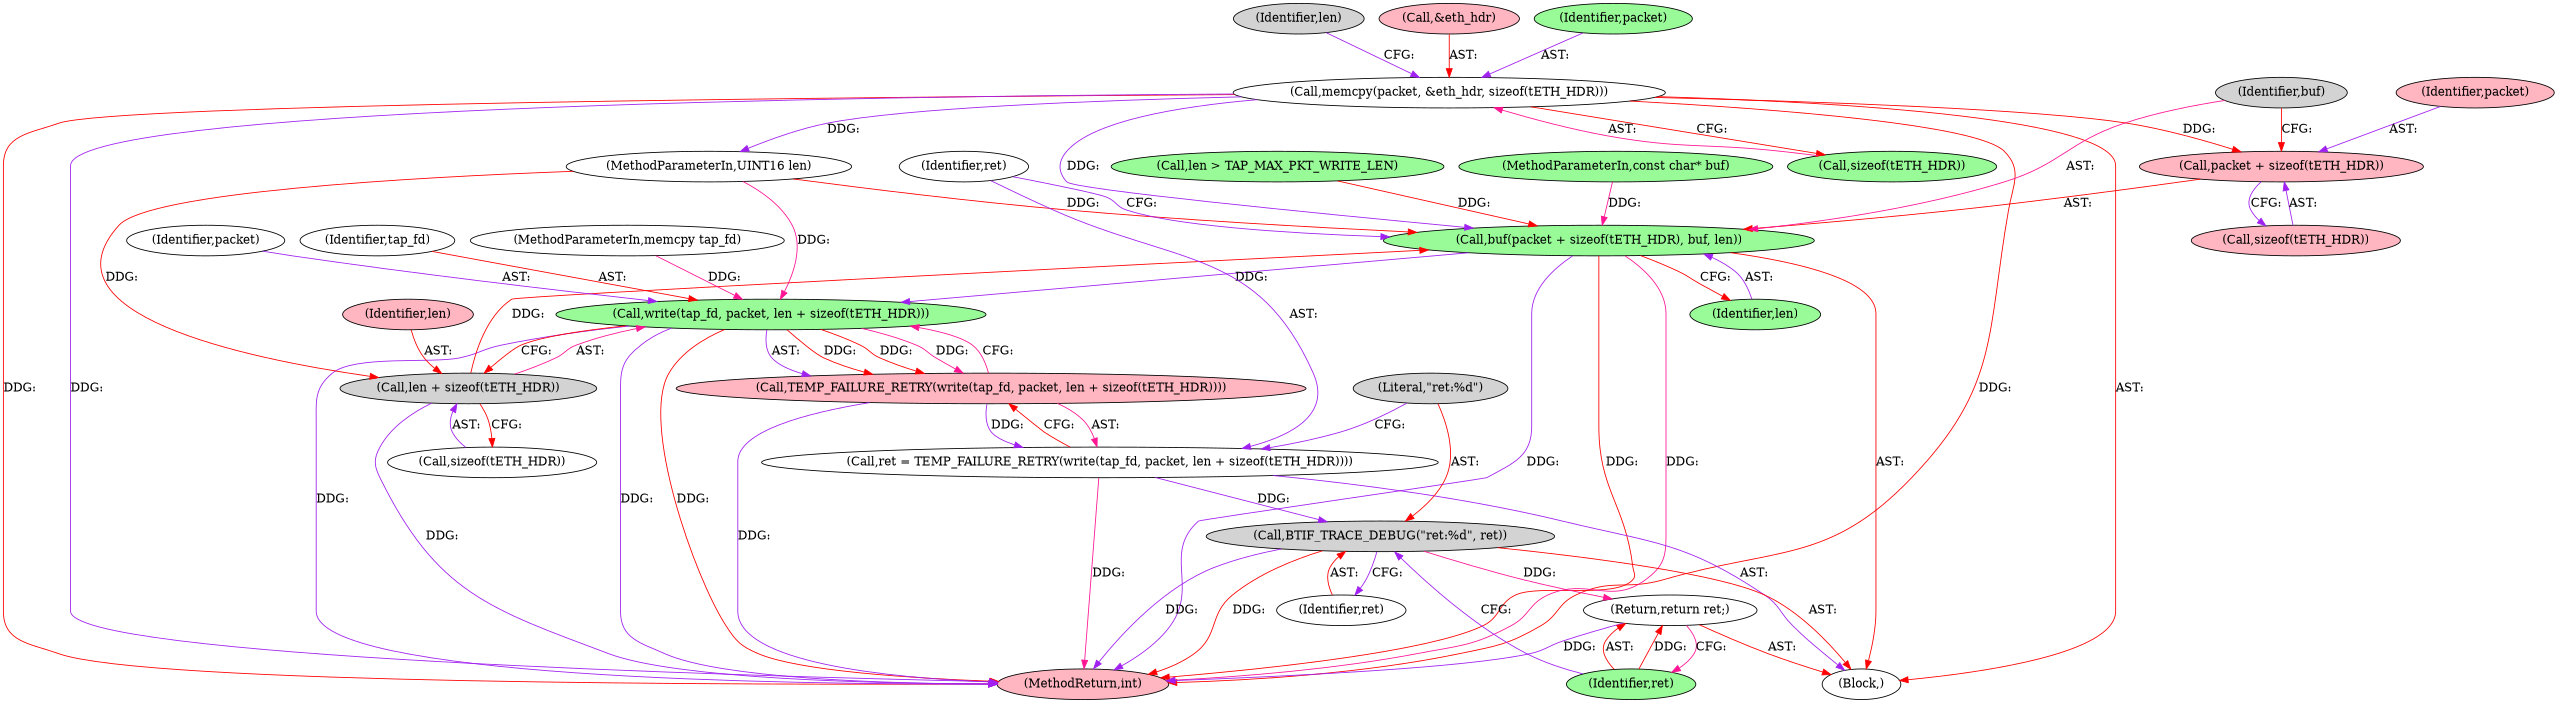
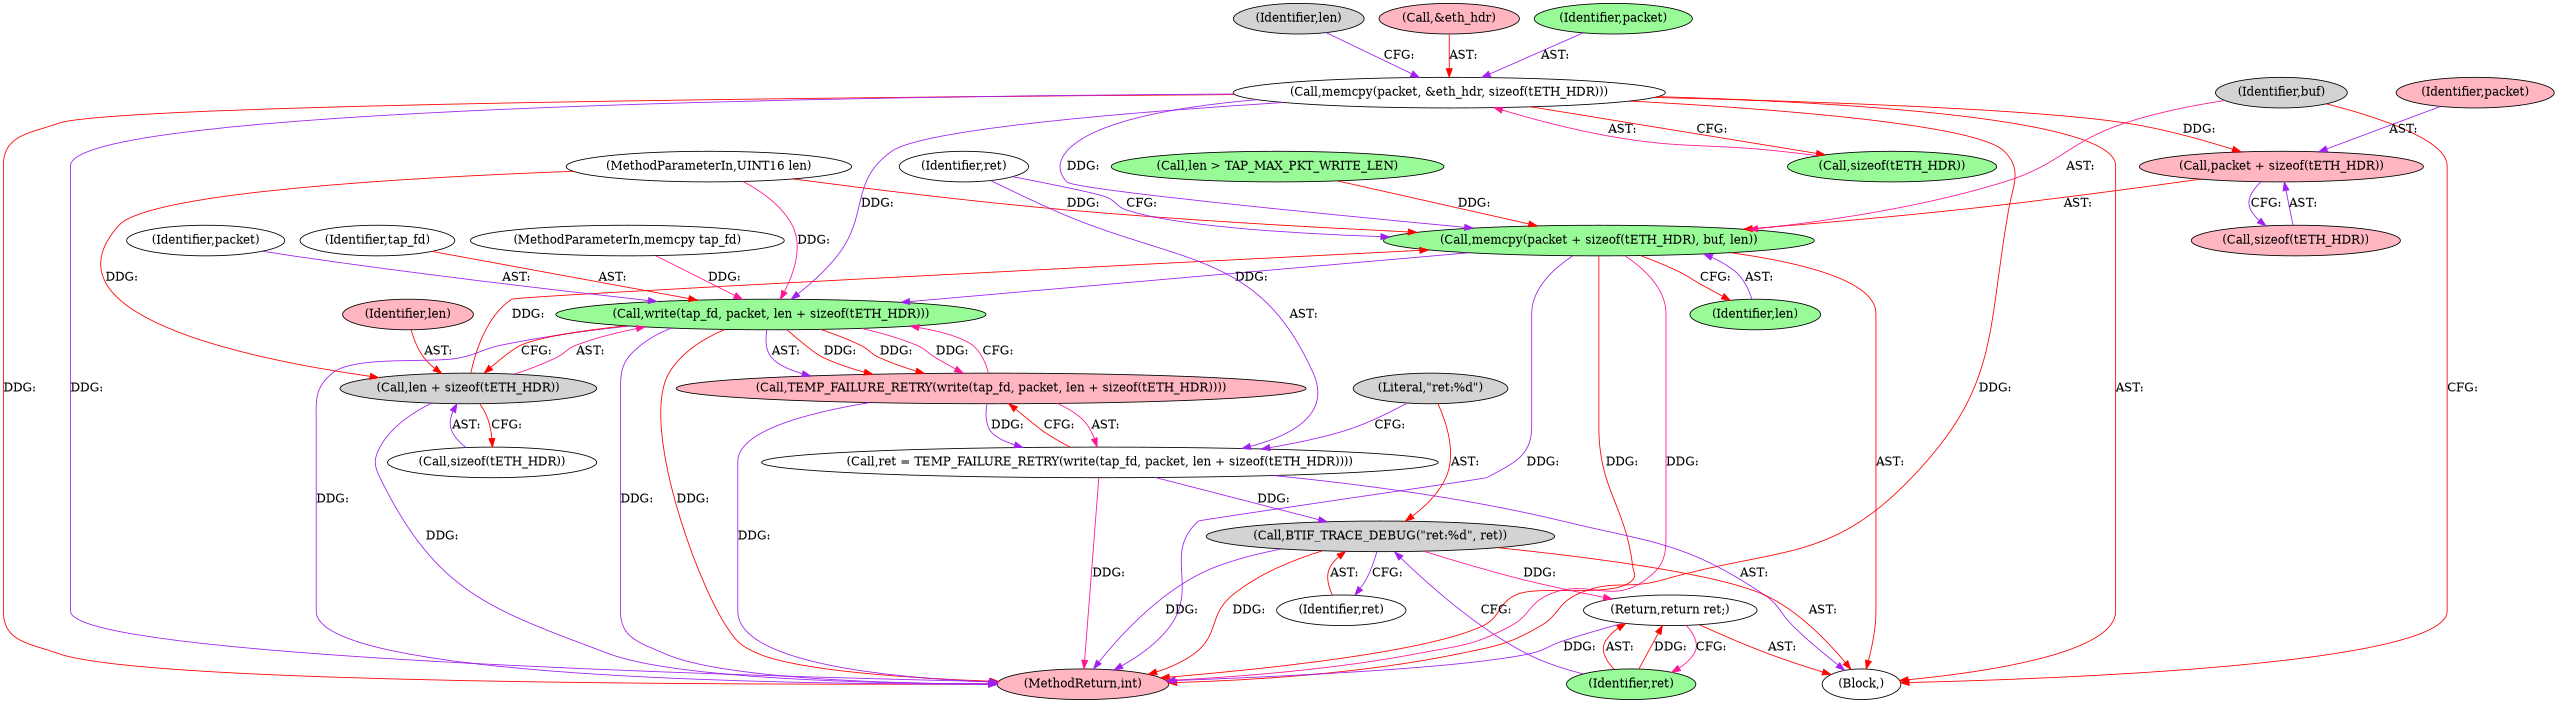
edge "(Call,memcpy(packet, &eth_hdr, sizeof(tETH_HDR)))" -> "(MethodParameterIn,UINT16 len)": now "(Call,memcpy(packet, &eth_hdr, sizeof(tETH_HDR)))" -> "(Call,write(tap_fd, packet, len + sizeof(tETH_HDR)))"
edge "(Identifier,buf)" -> "(Call,packet + sizeof(tETH_HDR))": now "(Identifier,buf)" -> "(Block,)"
node "(MethodParameterIn,const char* buf)": removed
node "(Call,buf(packet + sizeof(tETH_HDR), buf, len))": label "(Call,buf(packet + sizeof(tETH_HDR), buf, len))" -> "(Call,memcpy(packet + sizeof(tETH_HDR), buf, len))"
